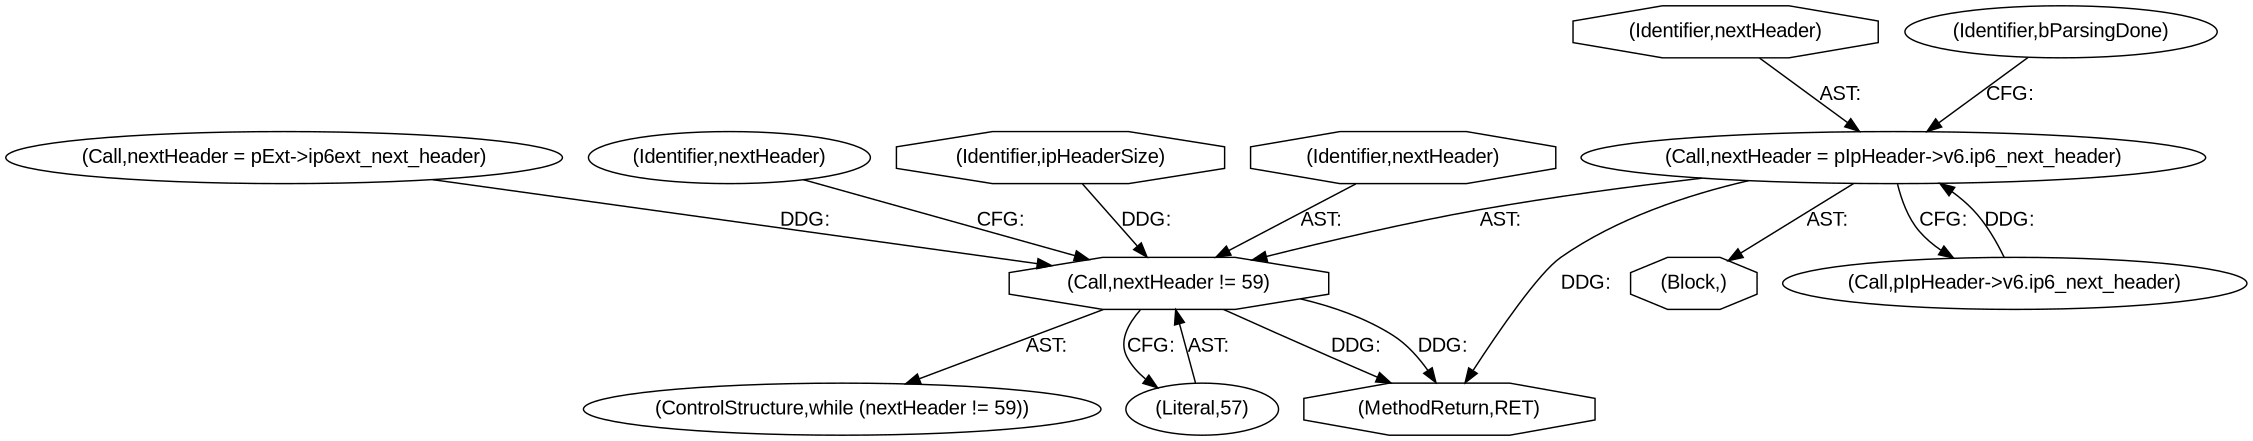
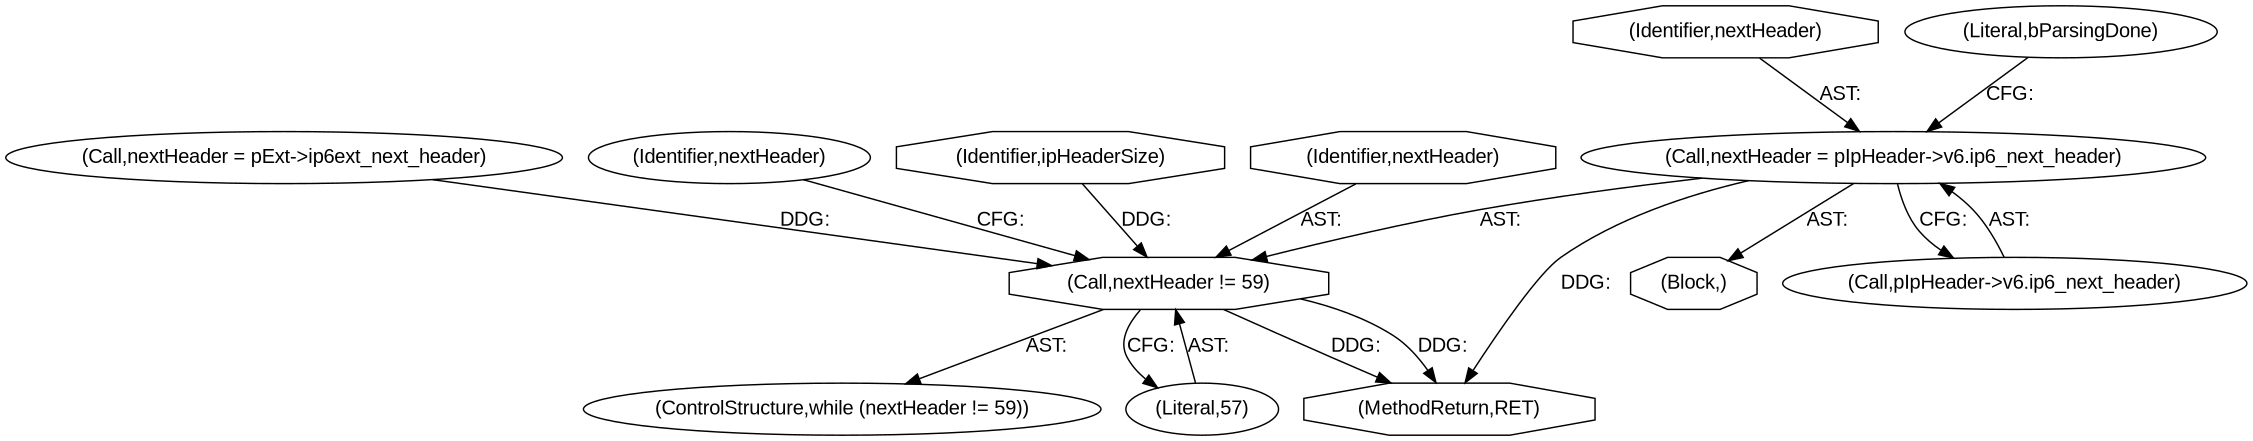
node "(Identifier,bParsingDone)": label "(Identifier,bParsingDone)" -> "(Literal,bParsingDone)"
edge "(Call,pIpHeader->v6.ip6_next_header)" -> "(Call,nextHeader = pIpHeader->v6.ip6_next_header)": label "DDG: " -> "AST: "
